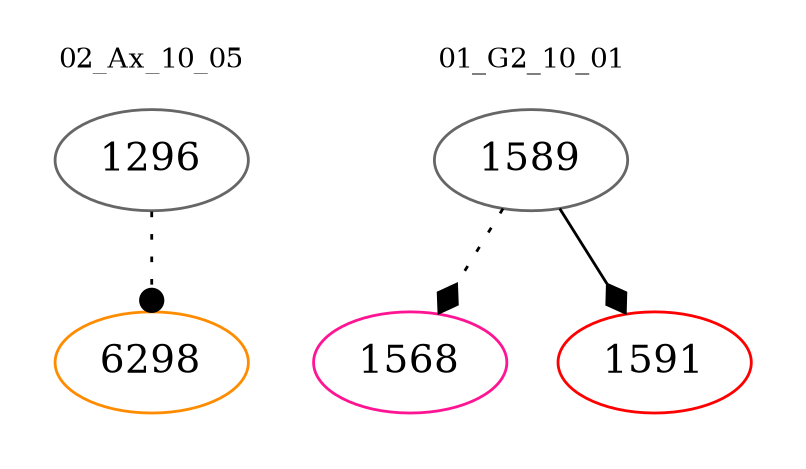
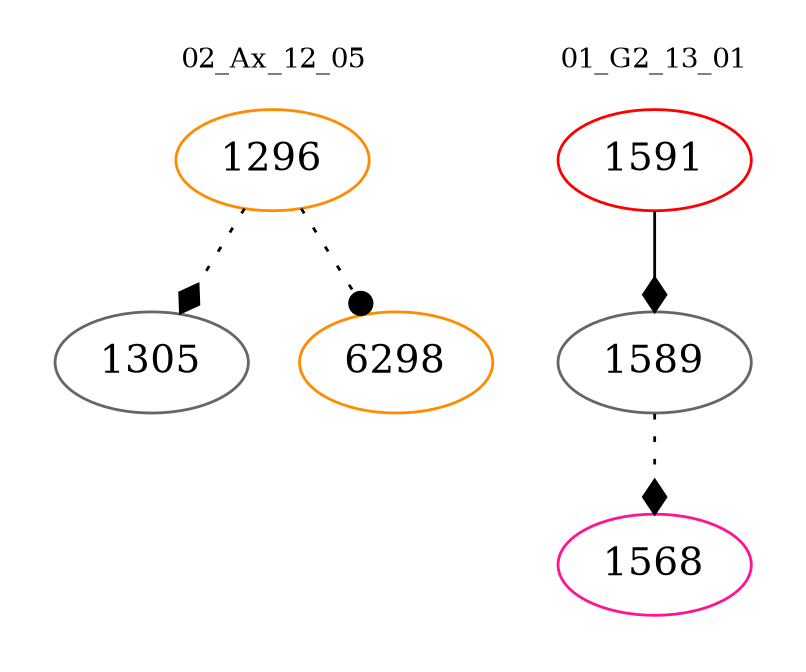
cluster "02_Ax_10_05": label "02_Ax_10_05" -> "02_Ax_12_05"
cluster "01_G2_10_01": label "01_G2_10_01" -> "01_G2_13_01"
node "1296": color gray40 -> darkorange
edge "1589" -> "1591": reversed
node "1305": added
